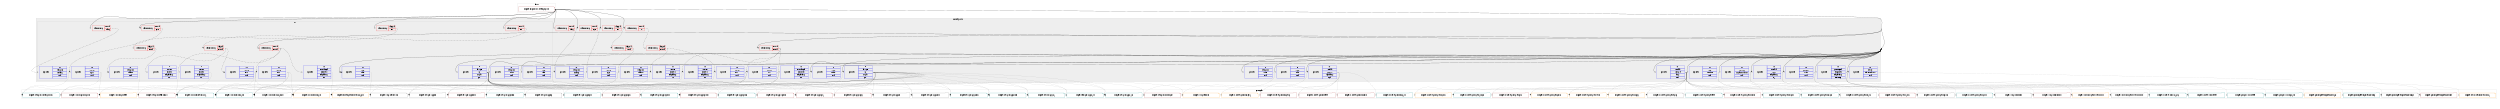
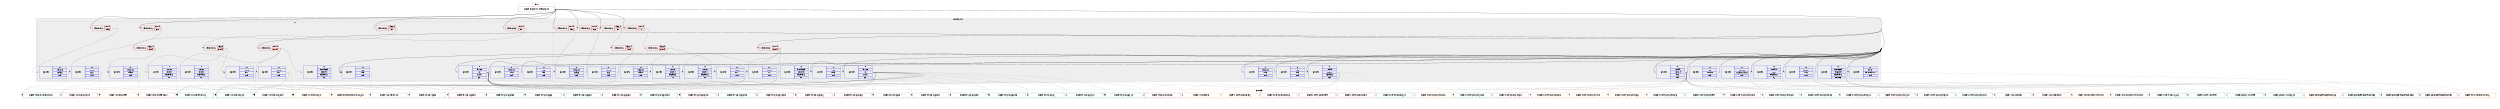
node "portage://jpeg-lang/lua-5.2.4-r1": label "portage://jpeg-lang/lua-5.2.4-r1" -> "portage://dev-lang/lua-5.2.4-r1"
